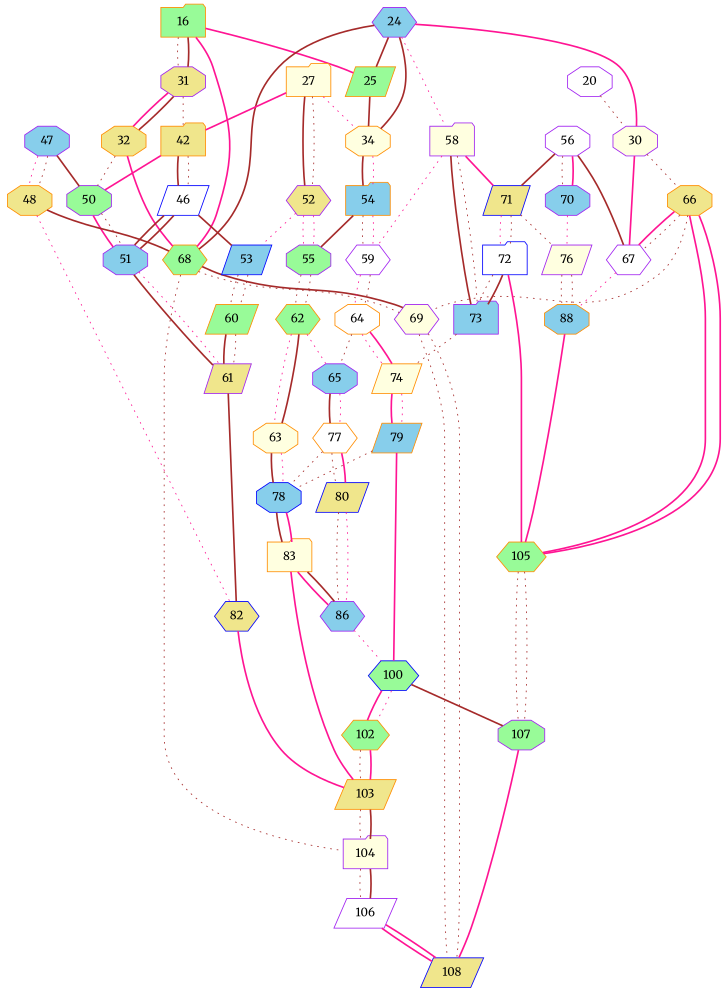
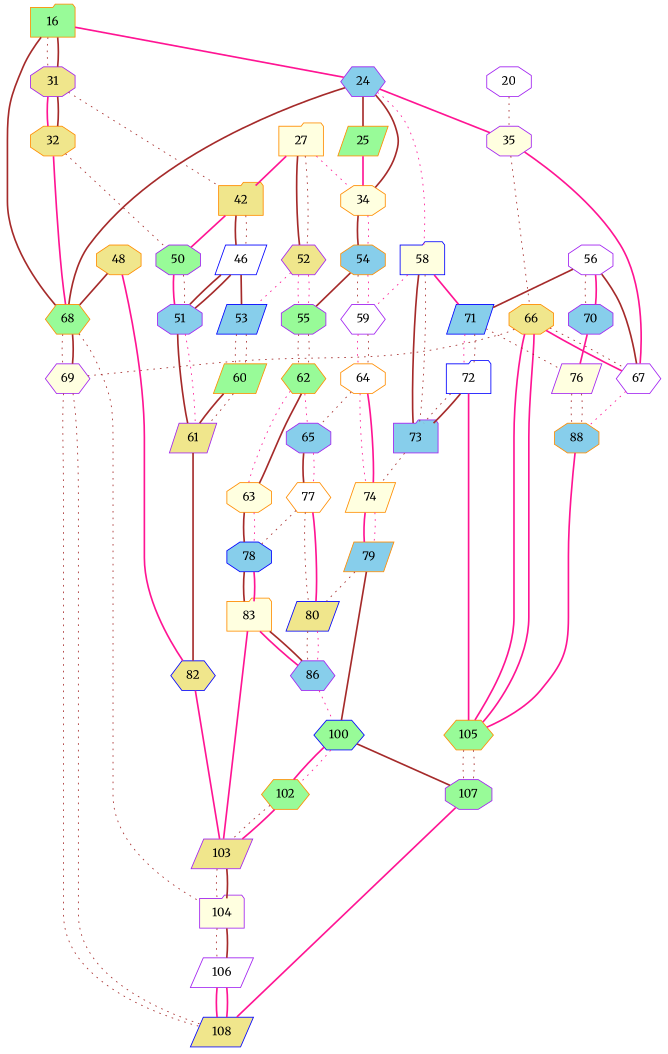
edge "16" -- "25": now "16" -- "24"
edge "25" -- "34": color brown -> deeppink
node "47": removed
node "58": color purple -> blue
node "30": label "30" -> "35"
edge "16" -- "68": color deeppink -> brown
node "54": shape folder -> octagon
node "71": fillcolor khaki -> skyblue
edge "70" -- "76": style dotted -> bold
edge "48" -- "82": style dotted -> bold
edge "79" -- "78": now "79" -- "80"
edge "79" -- "100": color deeppink -> brown
node "103": color darkorange -> purple
